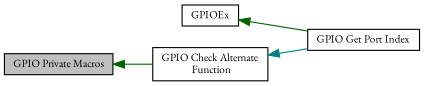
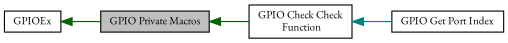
edge "GPIO Get Port Index" -> "GPIOEx": now "GPIO Private Macros" -> "GPIOEx"
node "GPIO Check Alternate Function": label "GPIO Check Alternate Function" -> "GPIO Check Check Function"
